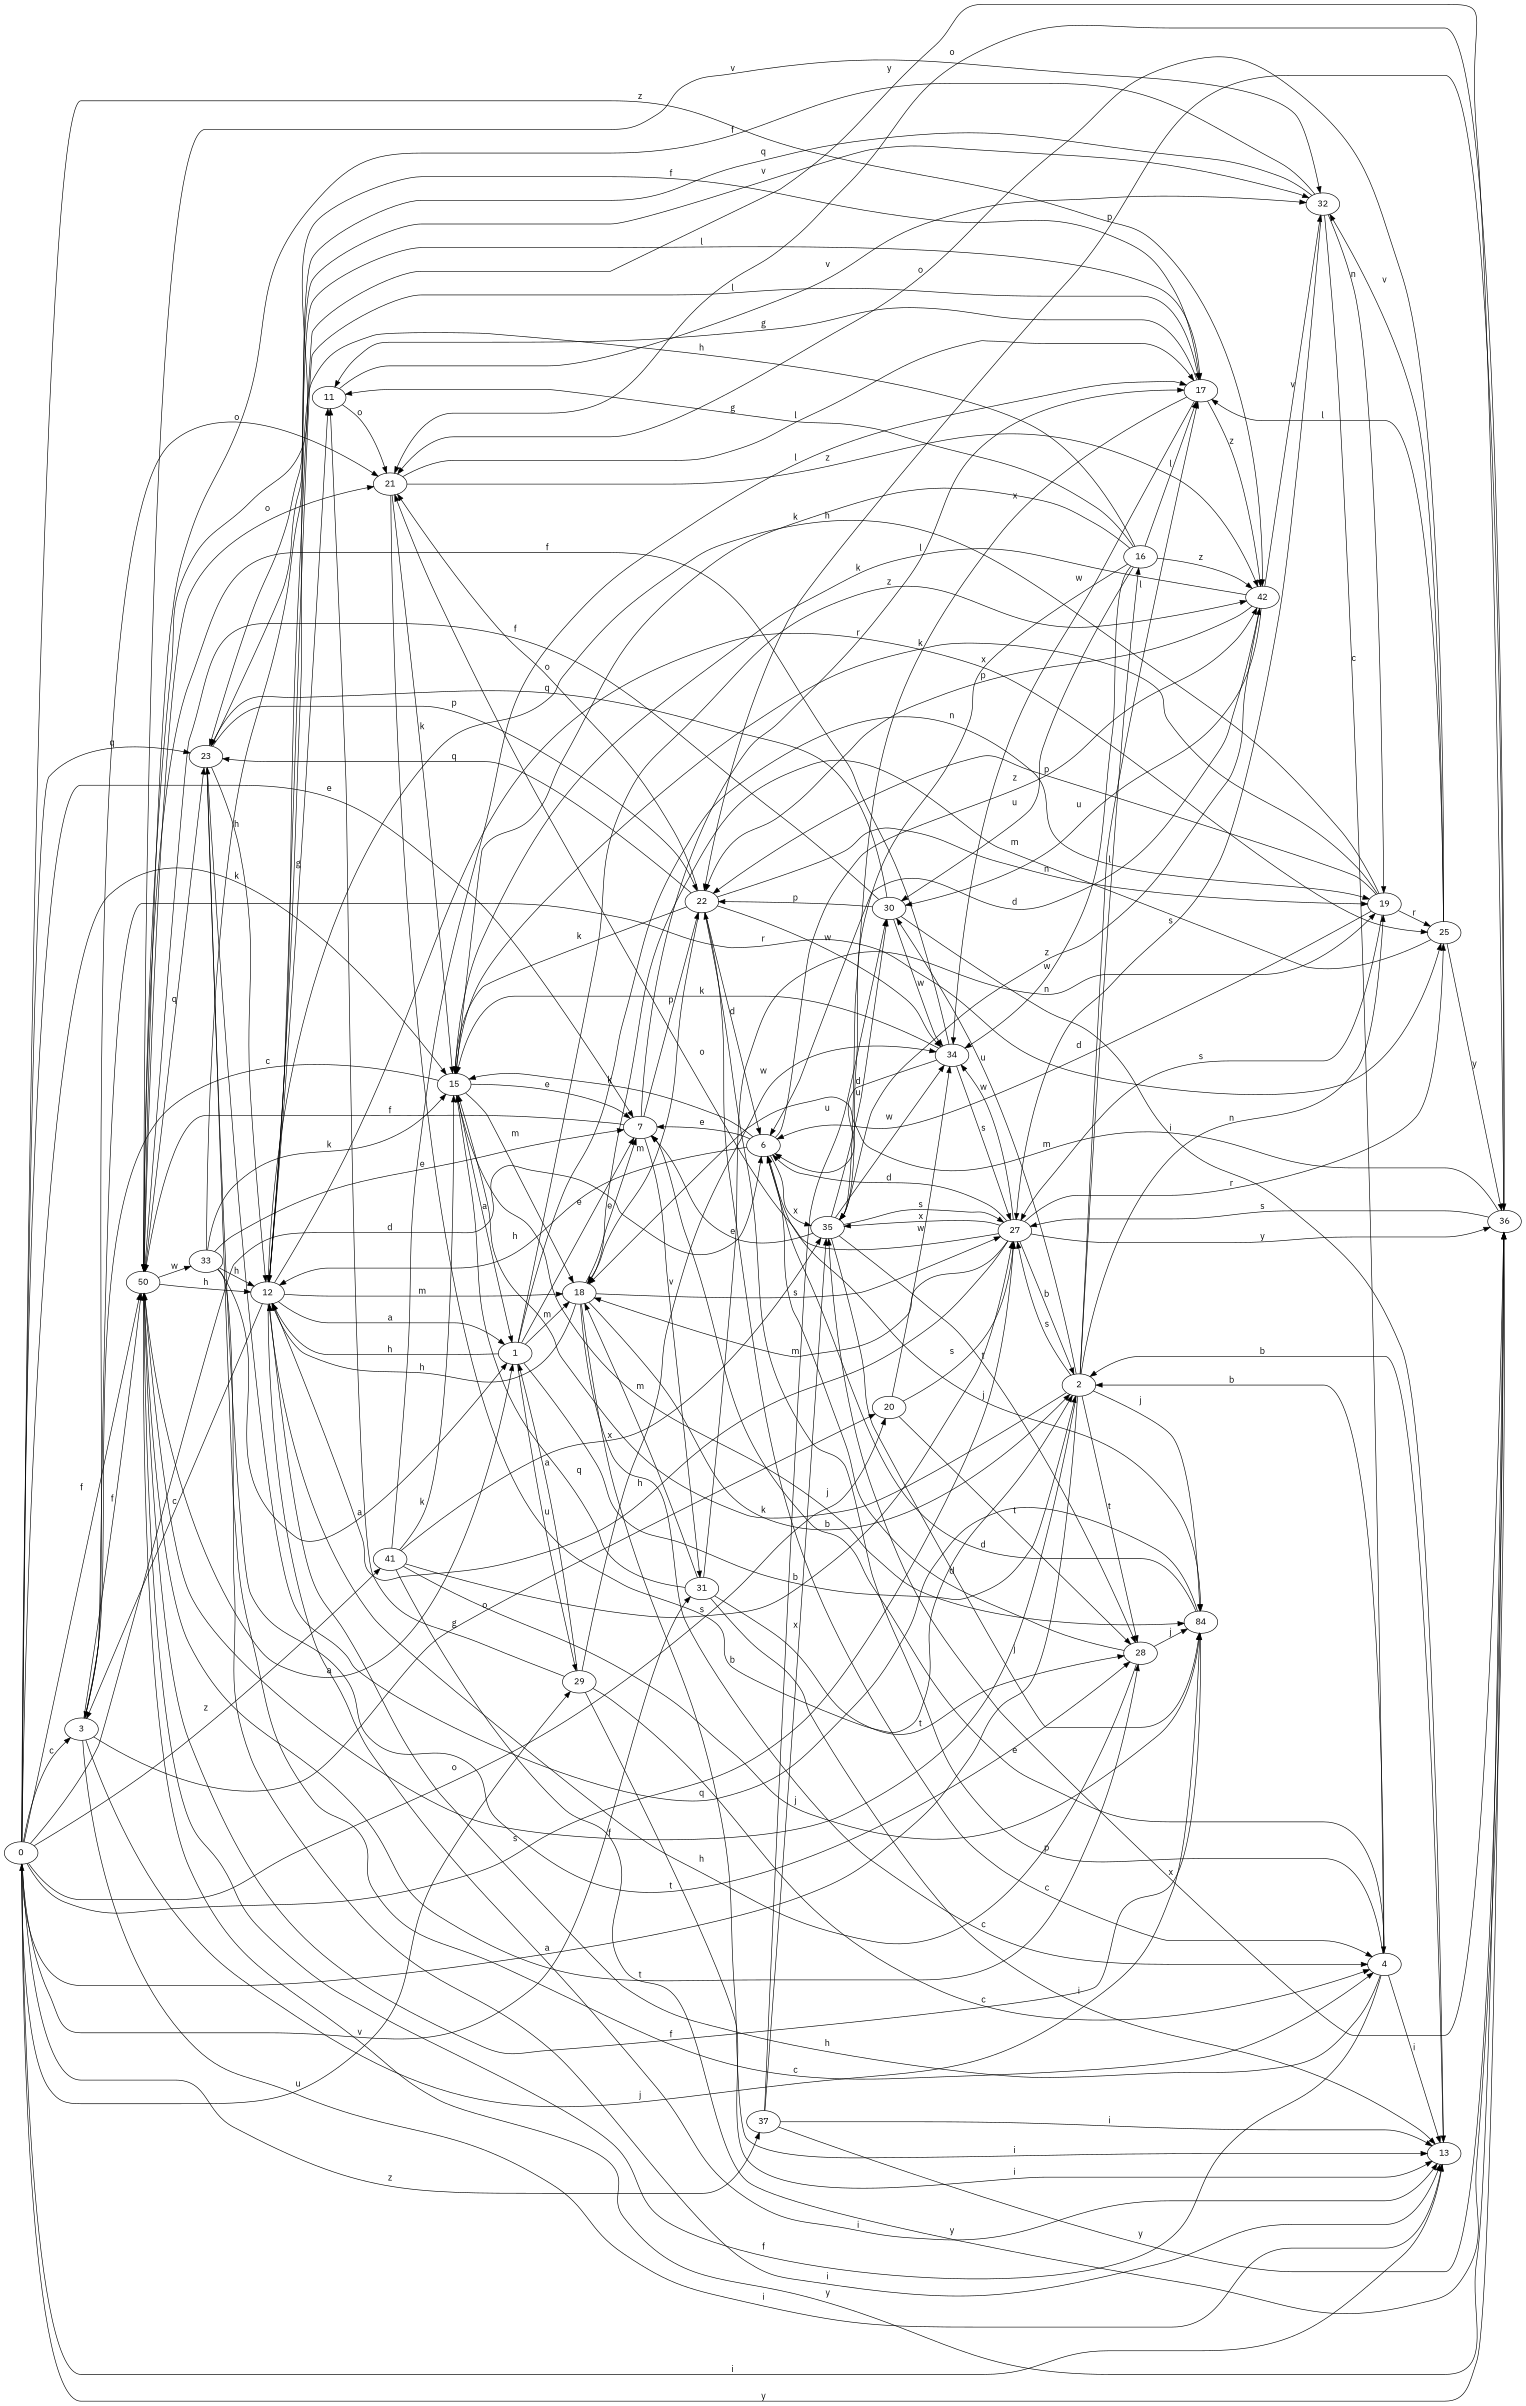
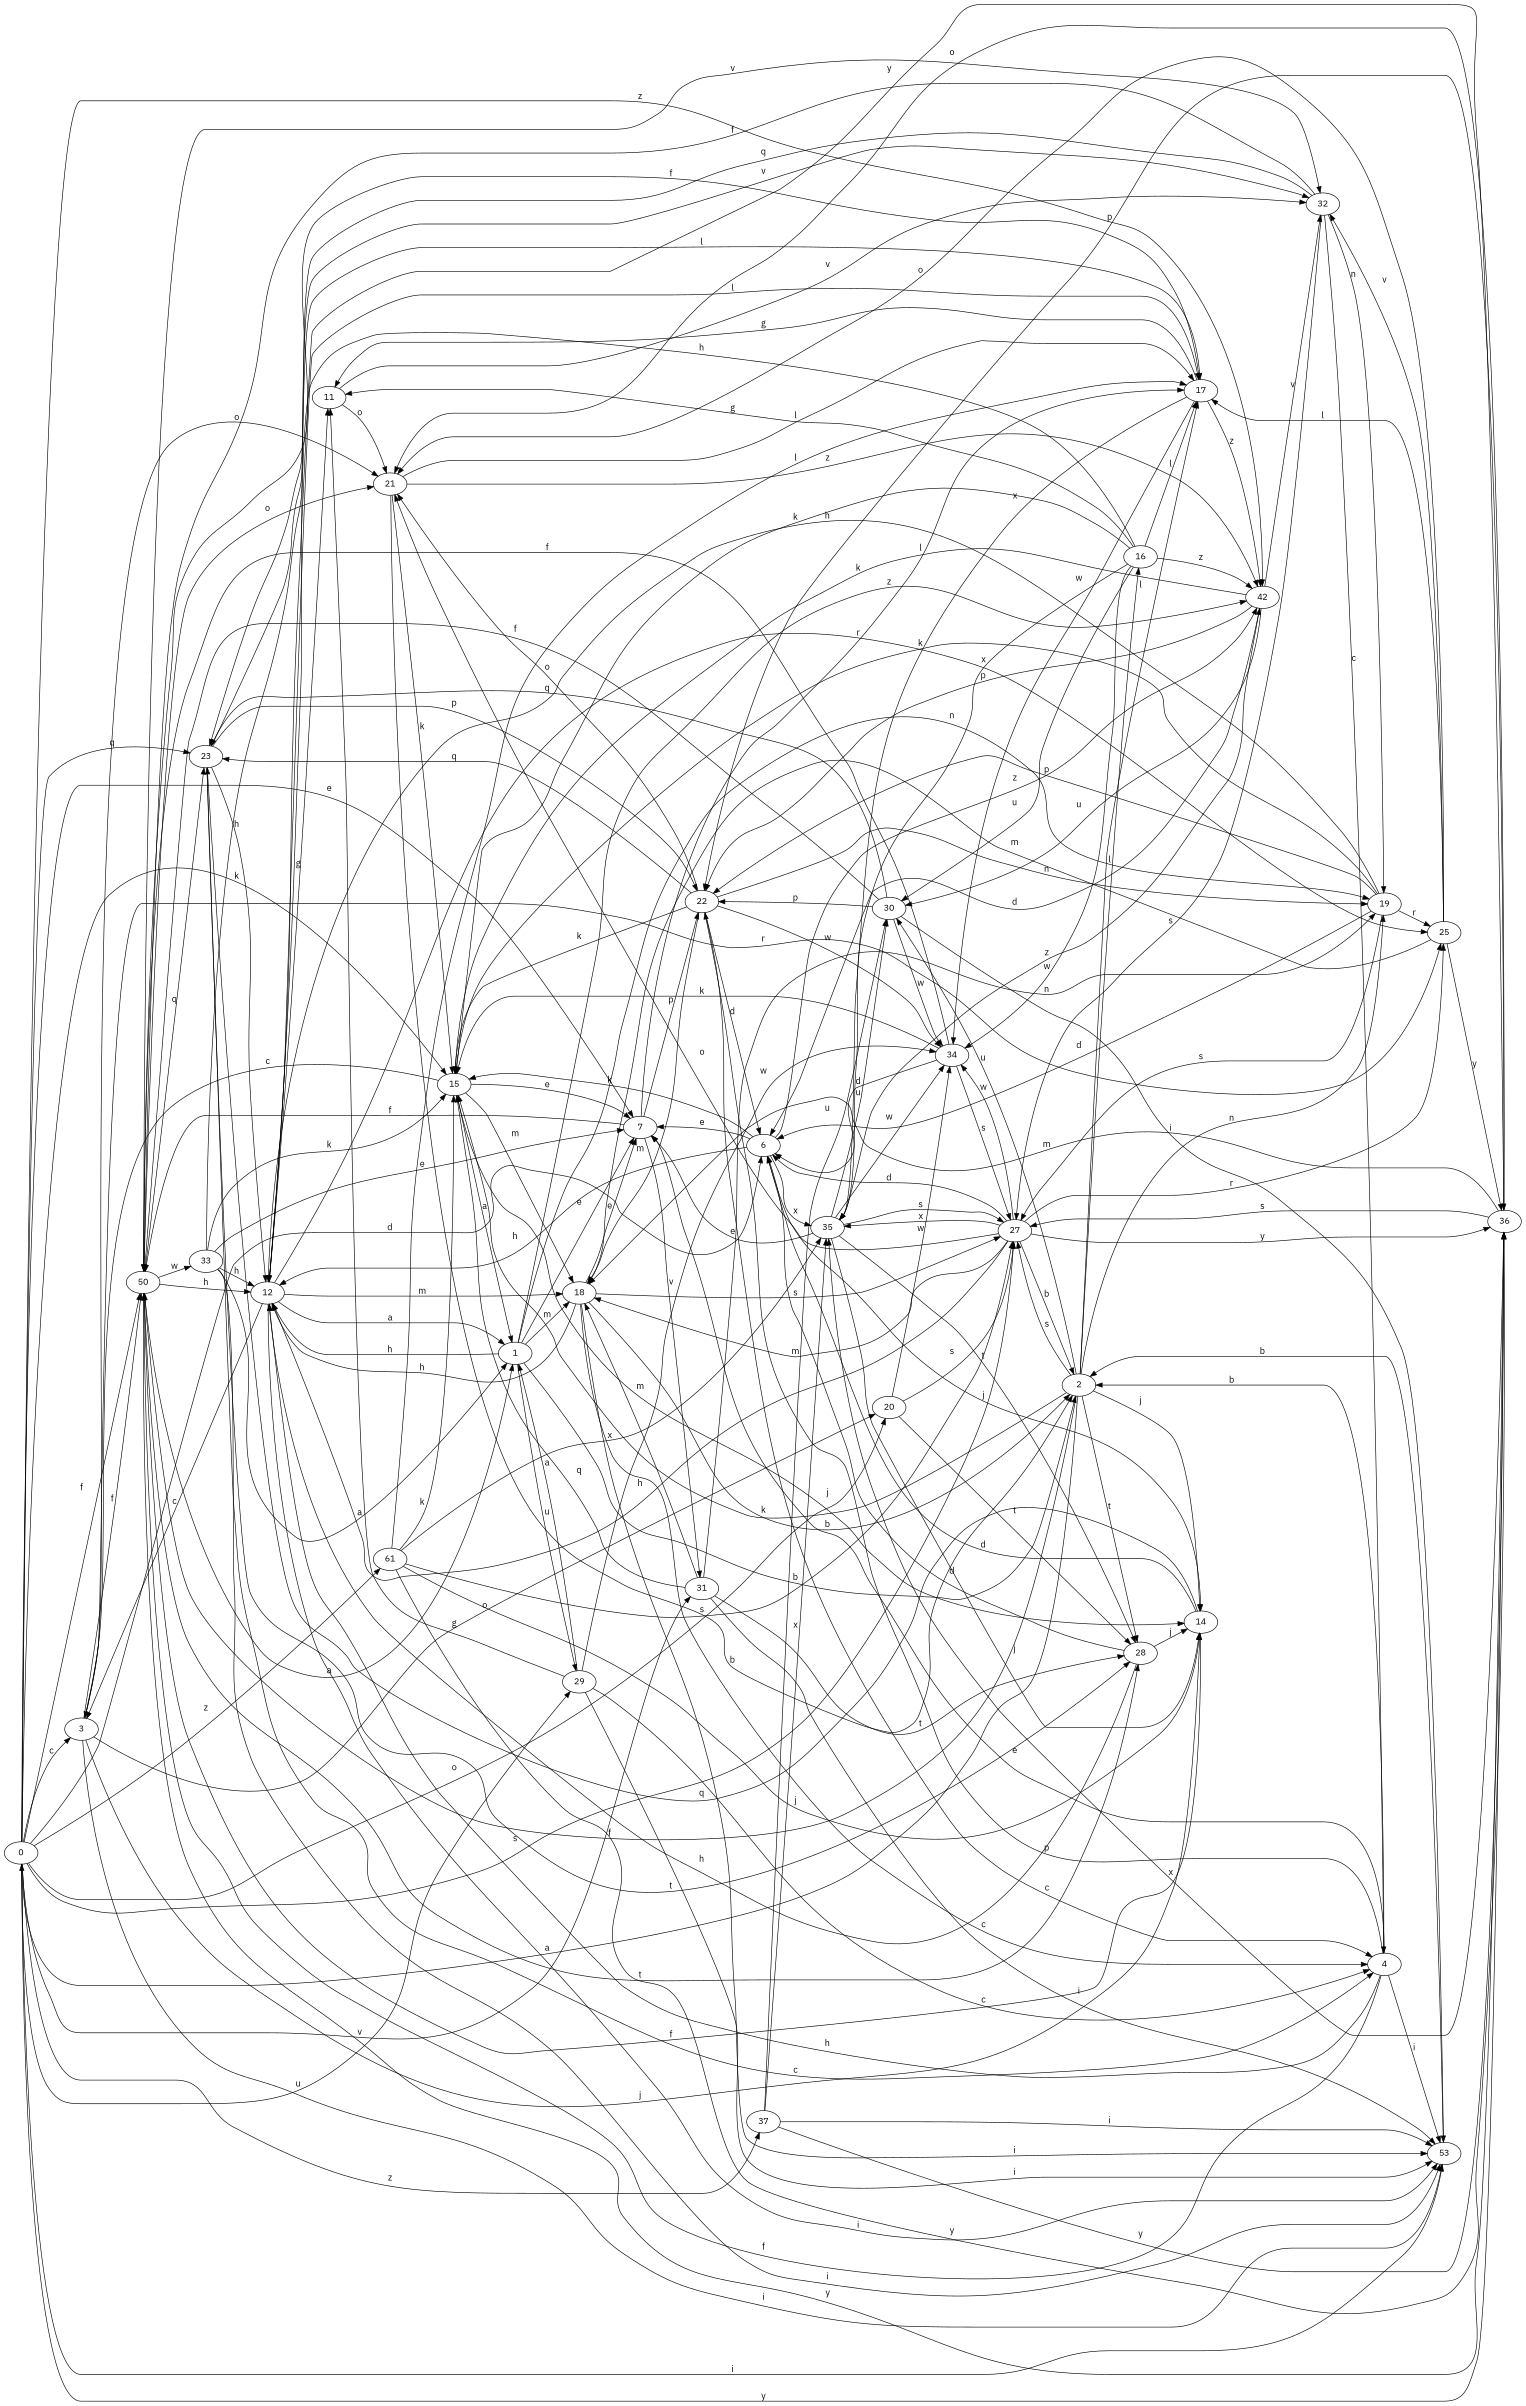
node "41": label "41" -> "61"
node "84": label "84" -> "14"
node "13": label "13" -> "53"
